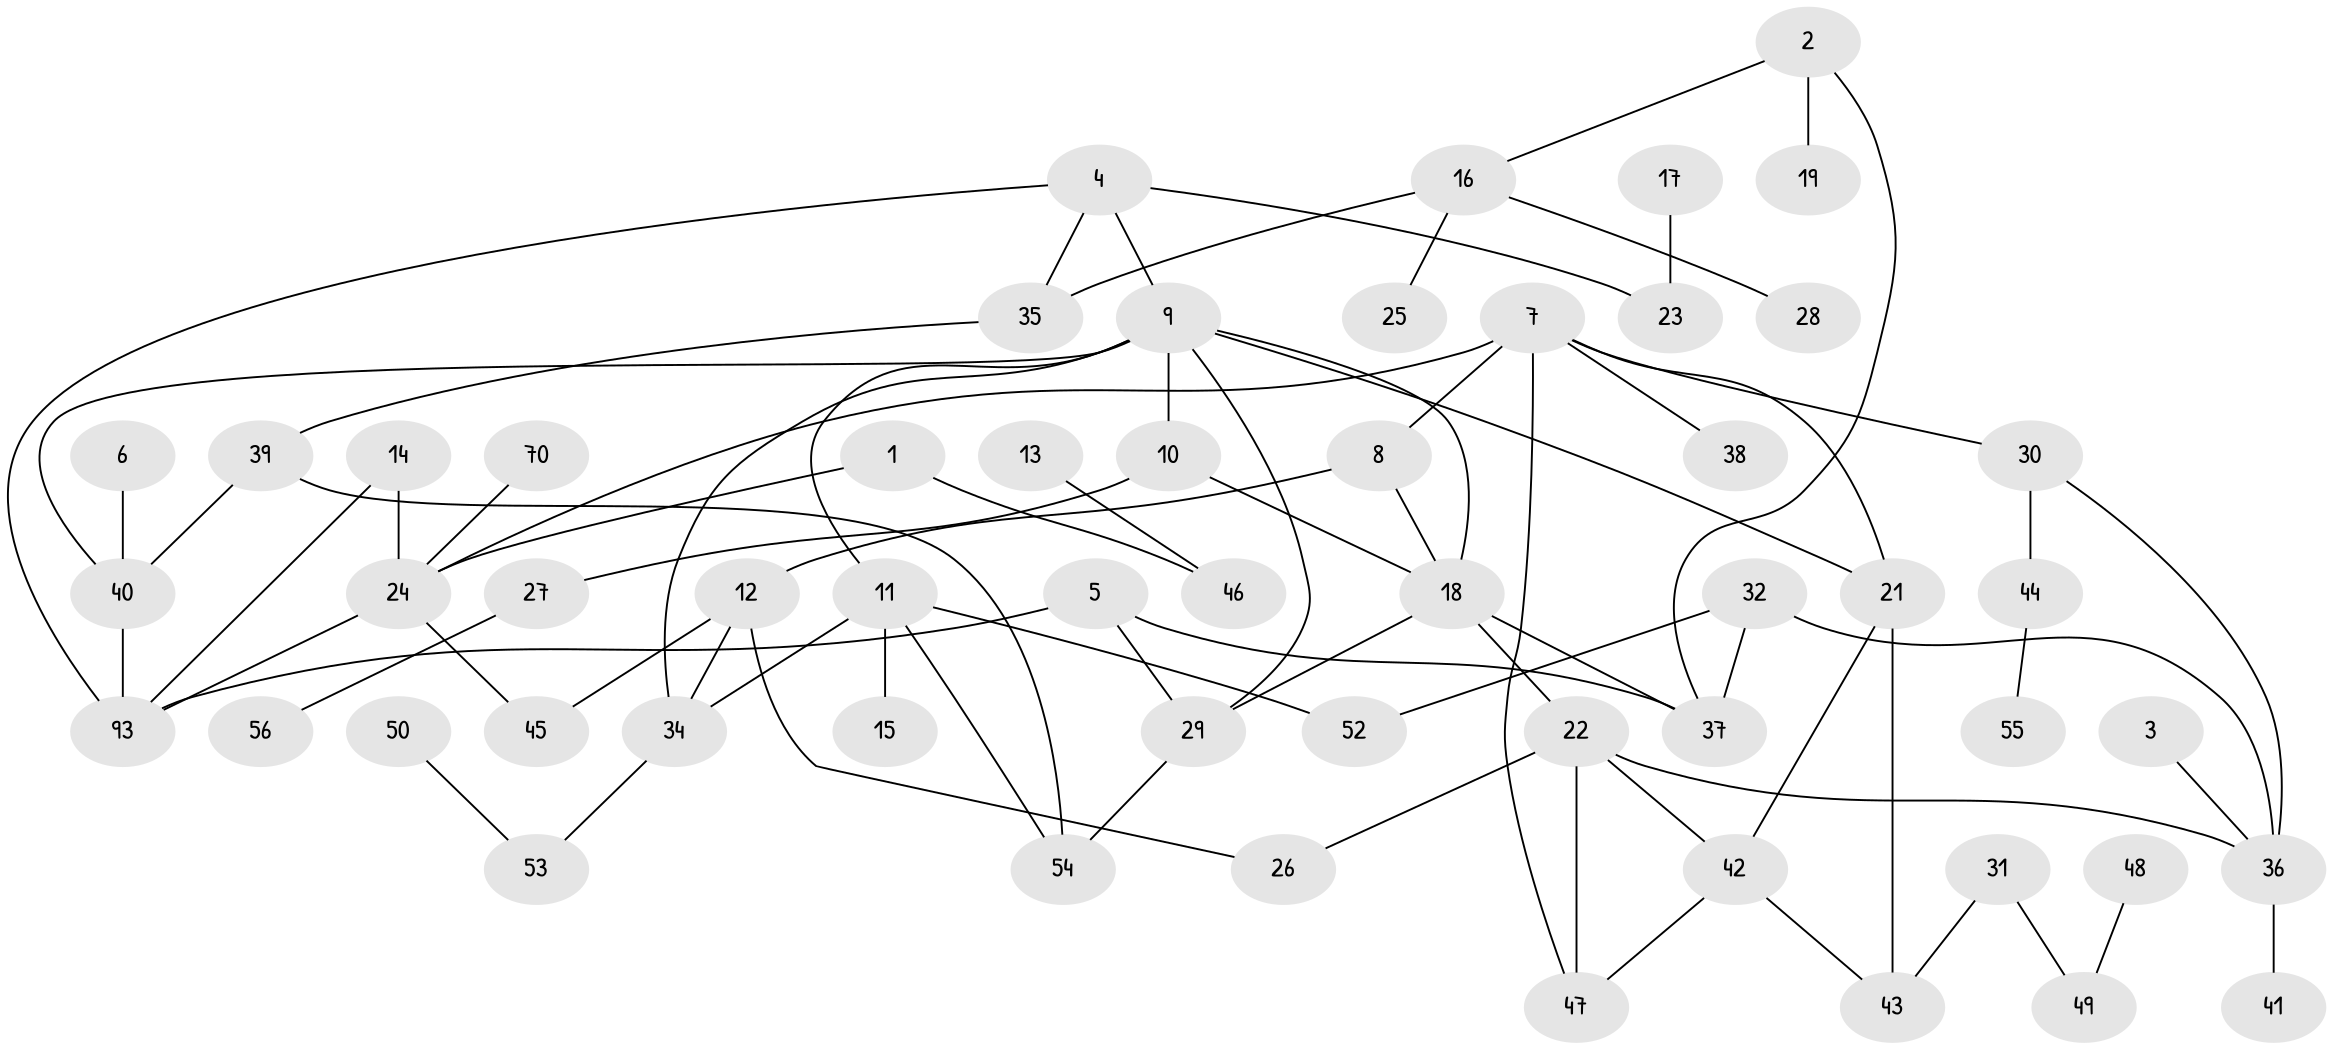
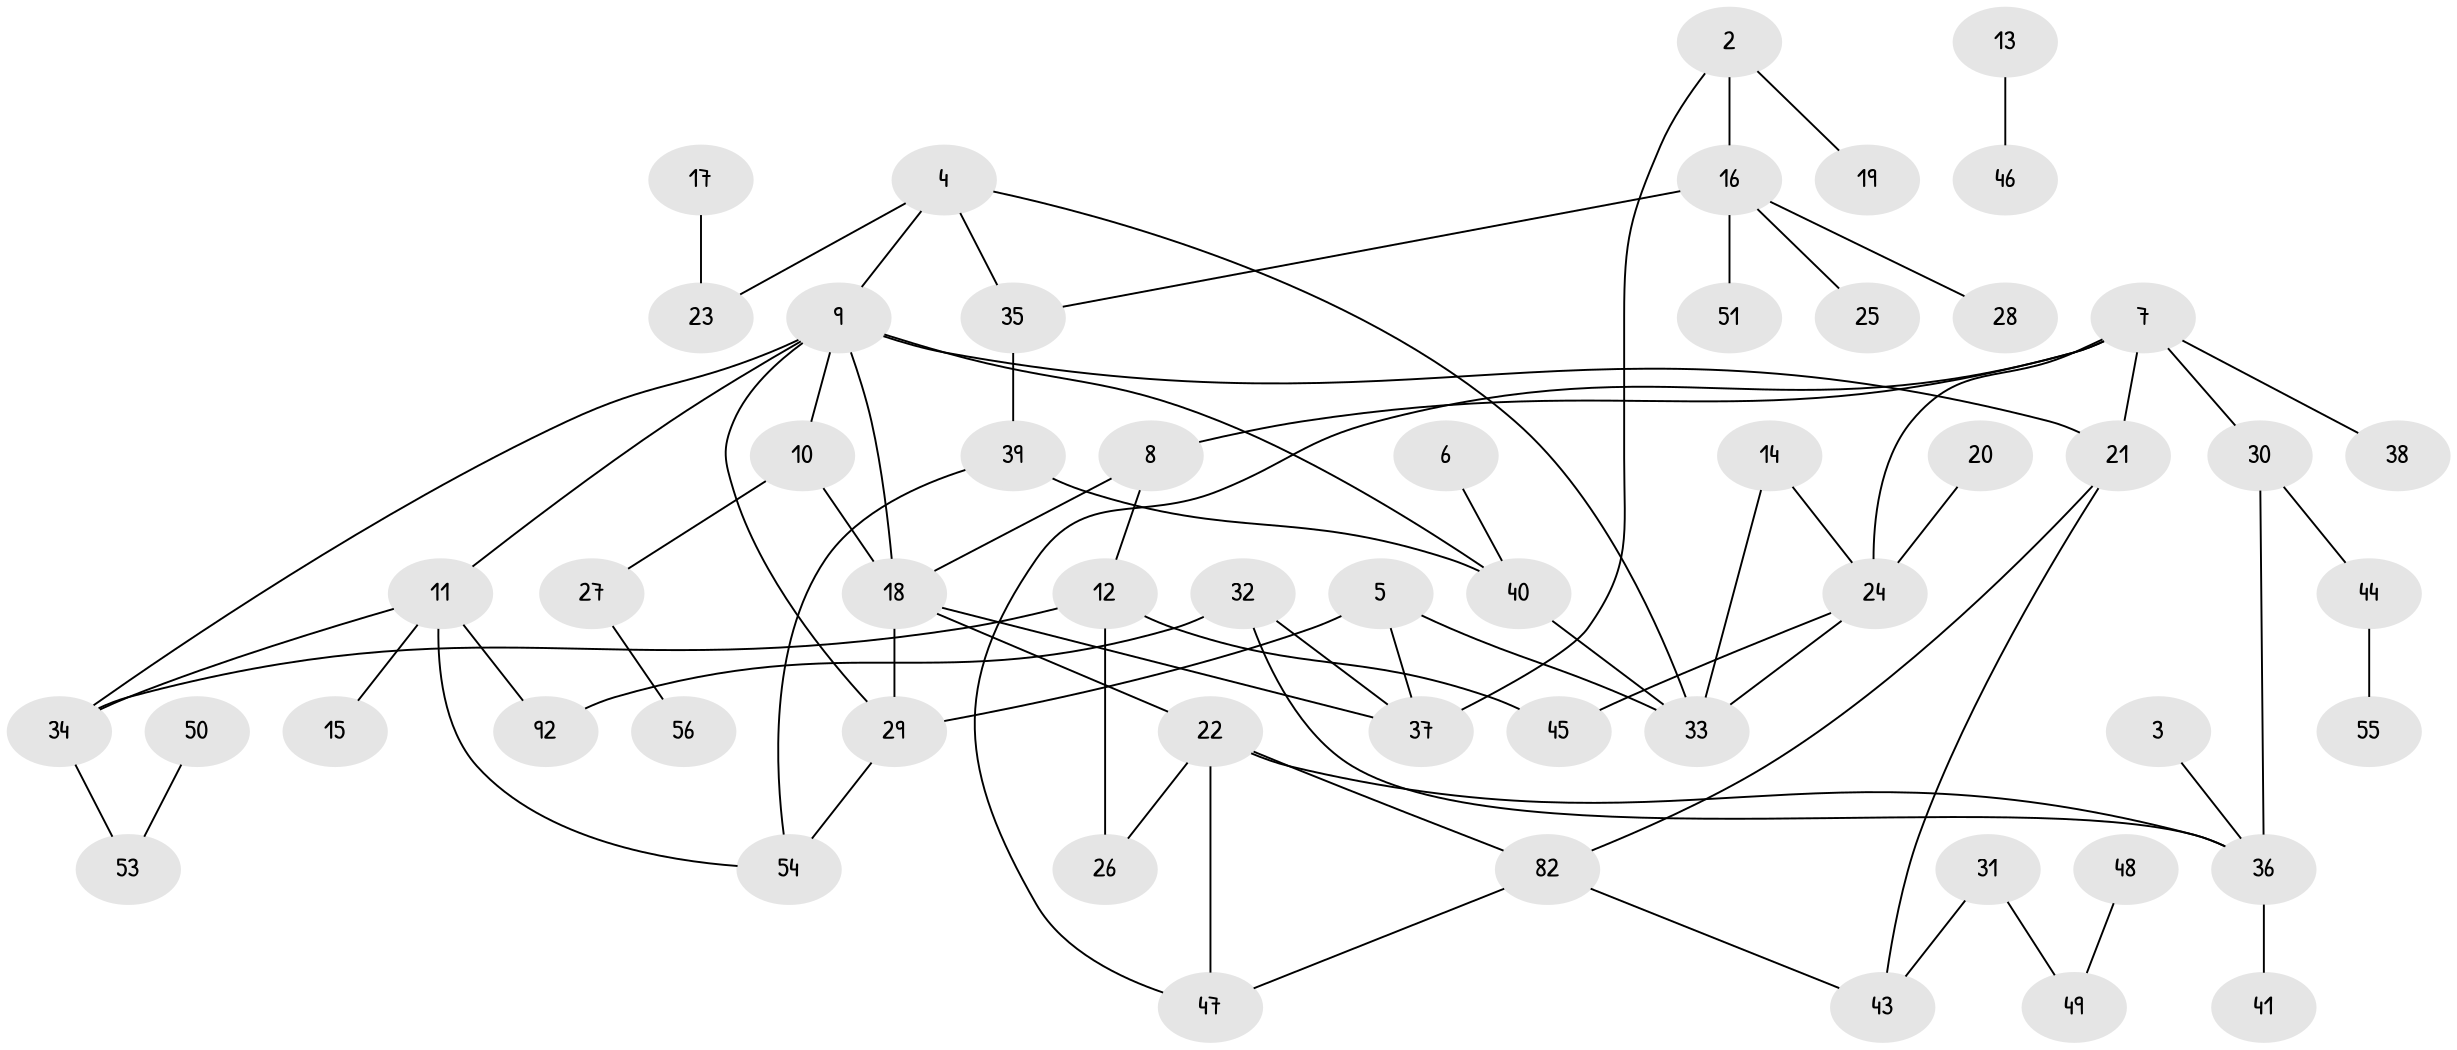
node "51": added
node "70": label "70" -> "20"
node "1": removed
node "93": label "93" -> "33"
node "52": label "52" -> "92"
node "42": label "42" -> "82"
